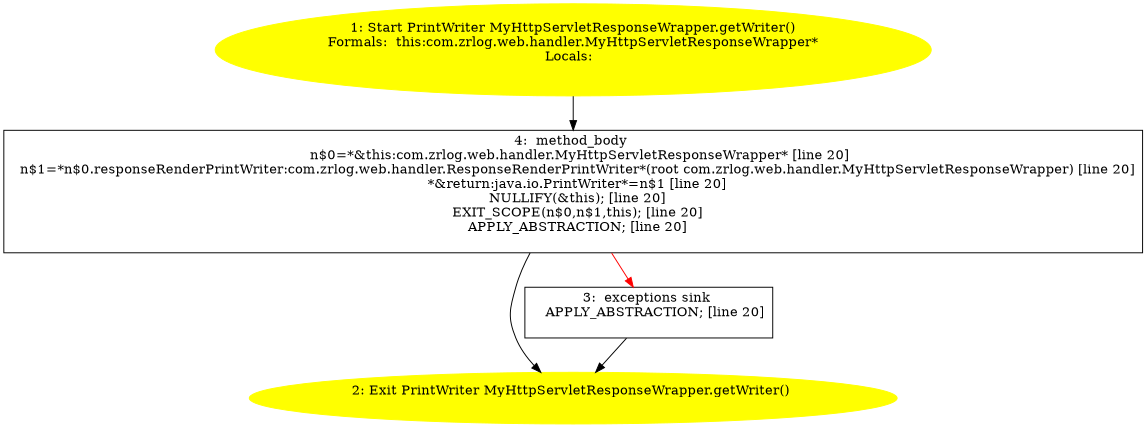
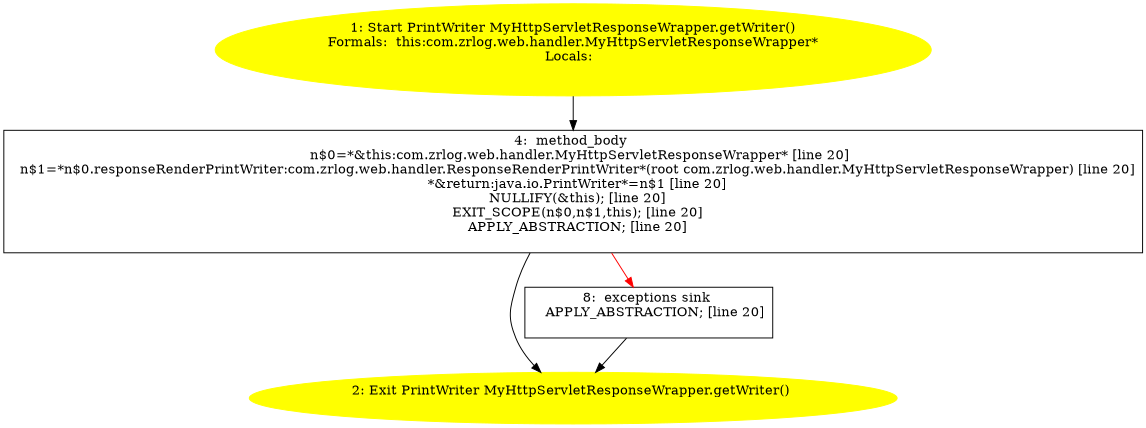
node "3:  exceptions sink APPLY_ABSTRACTION; [line 20]": label "3:  exceptions sink APPLY_ABSTRACTION; [line 20]" -> "8:  exceptions sink APPLY_ABSTRACTION; [line 20]"
